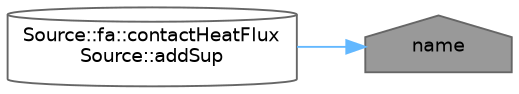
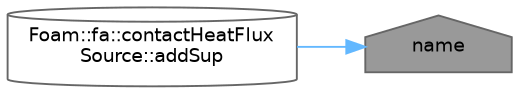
node "Source::fa::contactHeatFlux Source::addSup": label "Source::fa::contactHeatFlux Source::addSup" -> "Foam::fa::contactHeatFlux Source::addSup"
